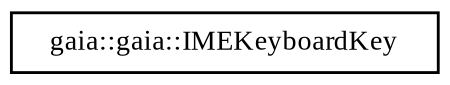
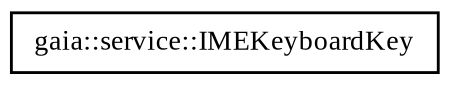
node "gaia::gaia::IMEKeyboardKey": label "gaia::gaia::IMEKeyboardKey" -> "gaia::service::IMEKeyboardKey"
